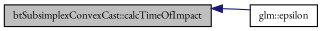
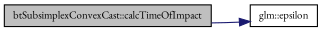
edge "glm::epsilon" -> "btSubsimplexConvexCast::calcTimeOfImpact": reversed
